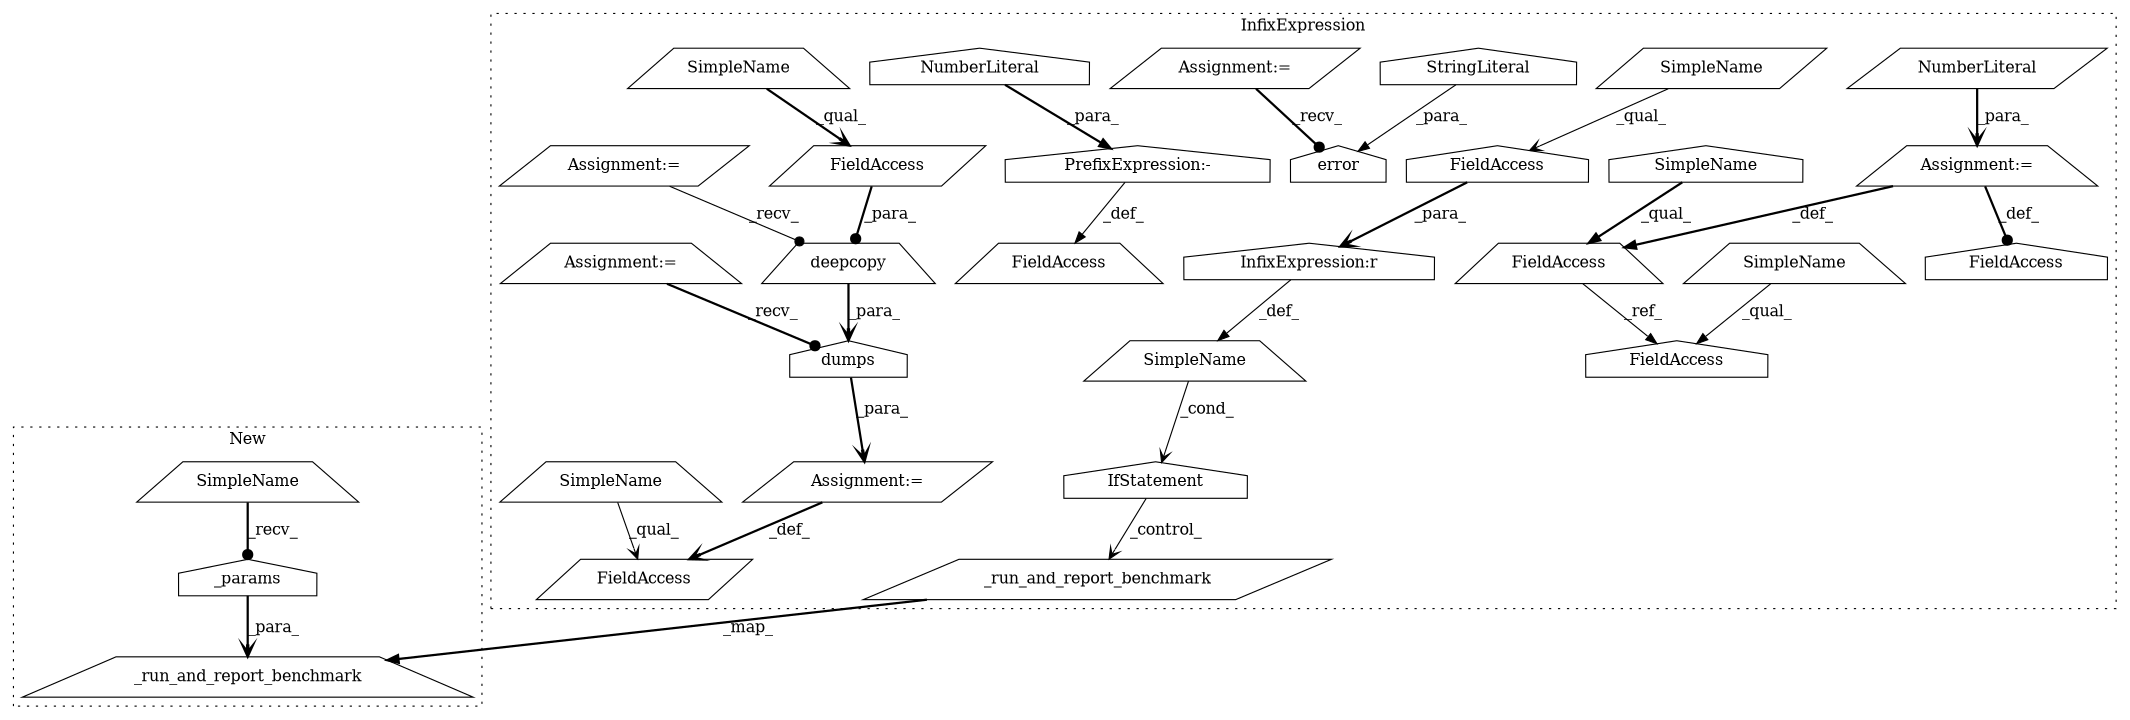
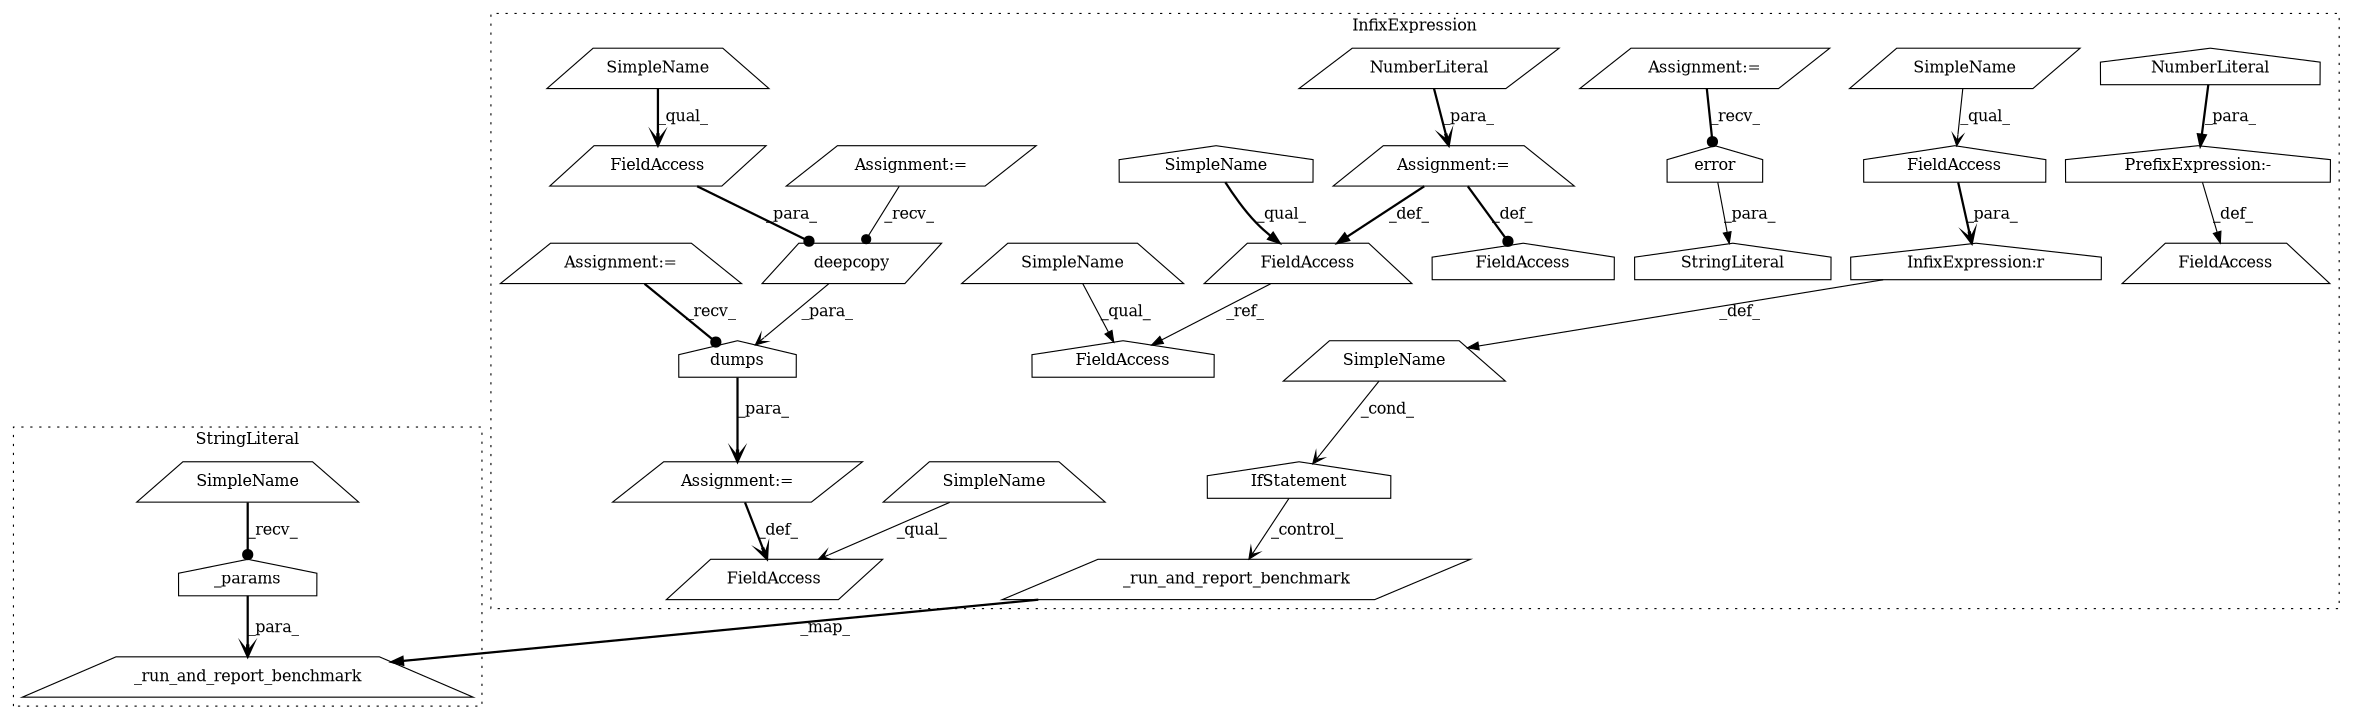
edge "StringLiteral" -> "error": reversed
node "deepcopy": shape trapezium -> parallelogram
edge "deepcopy" -> "dumps": style bold -> solid
cluster "New": label "New" -> "StringLiteral"
